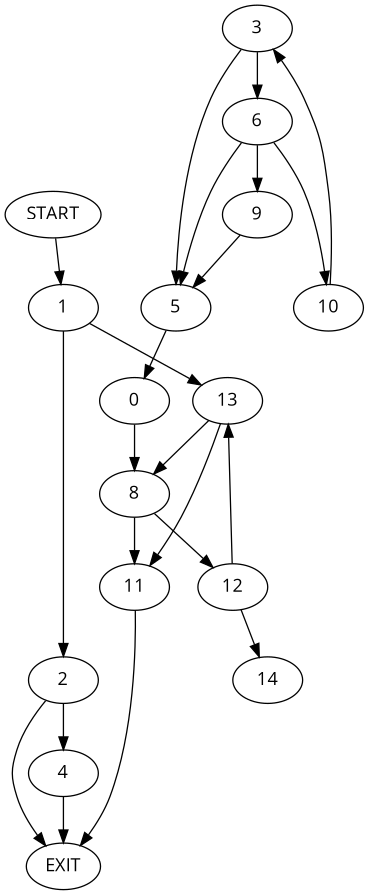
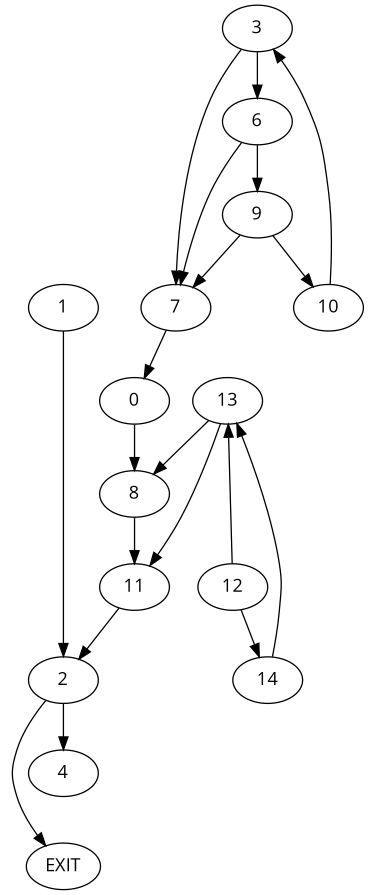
edge "6" -> "10": now "9" -> "10"
node "START": removed
node "5": label "5" -> "7"
edge "1" -> "13": now "14" -> "13"
edge "8" -> "12": removed
edge "11" -> "EXIT": now "11" -> "2"
edge "4" -> "EXIT": removed
